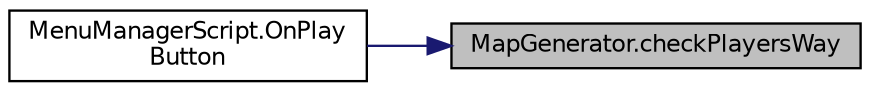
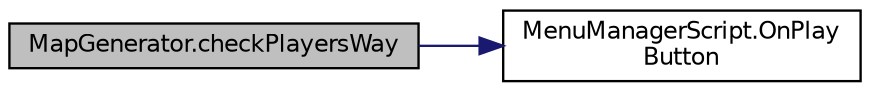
edge "MenuManagerScript.OnPlay Button" -> "MapGenerator.checkPlayersWay": reversed
